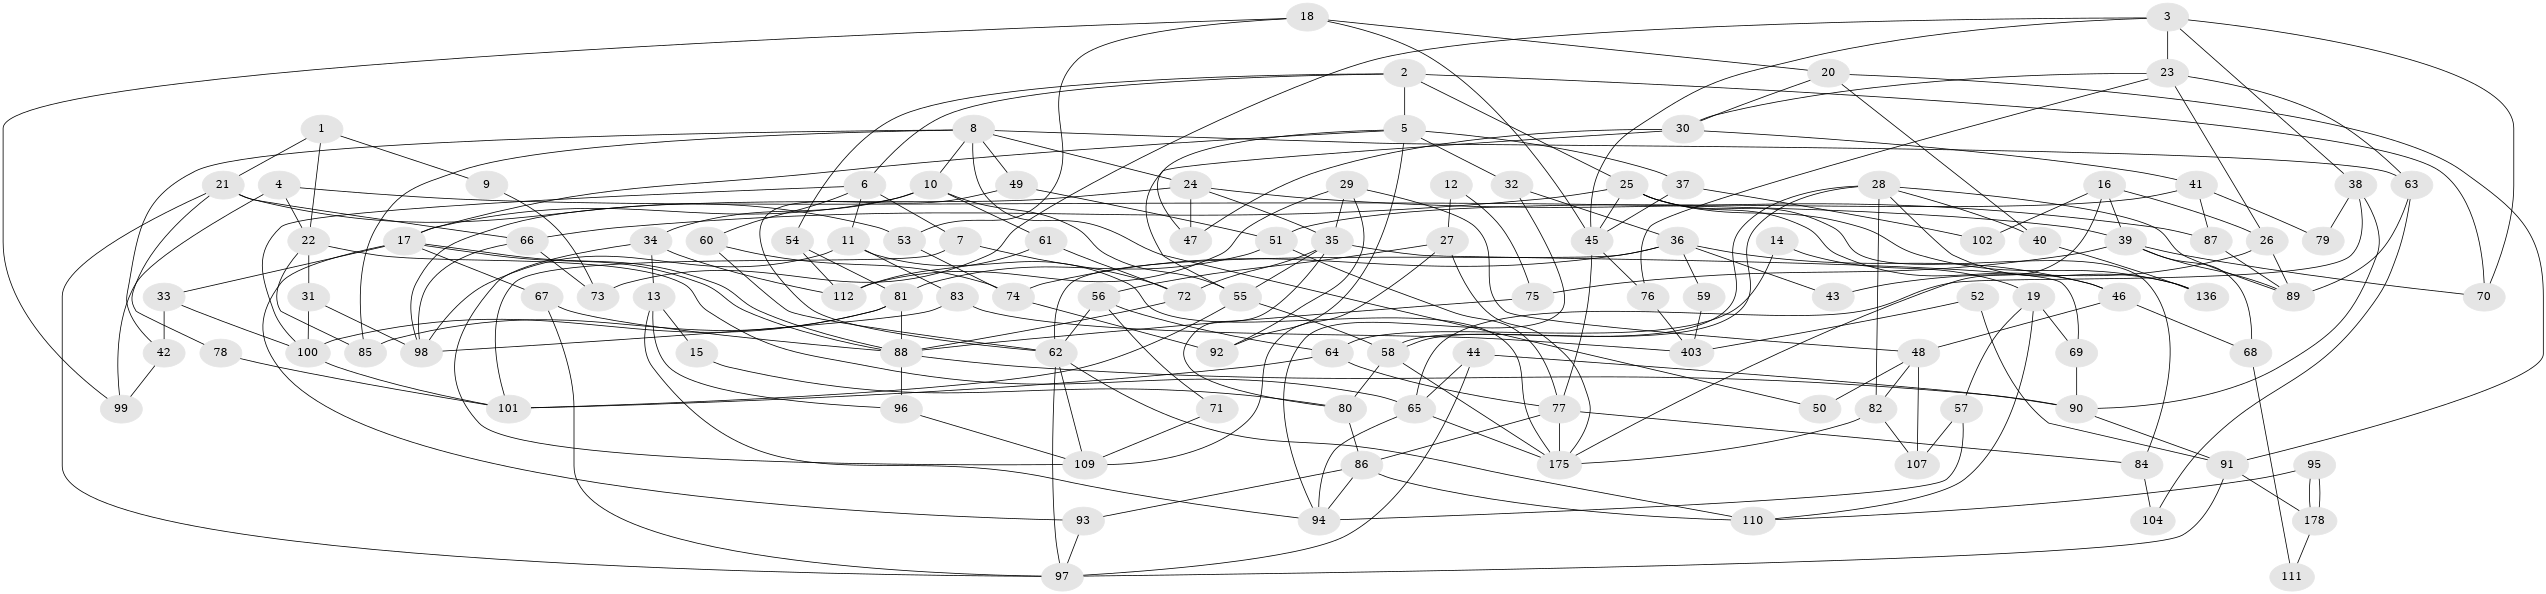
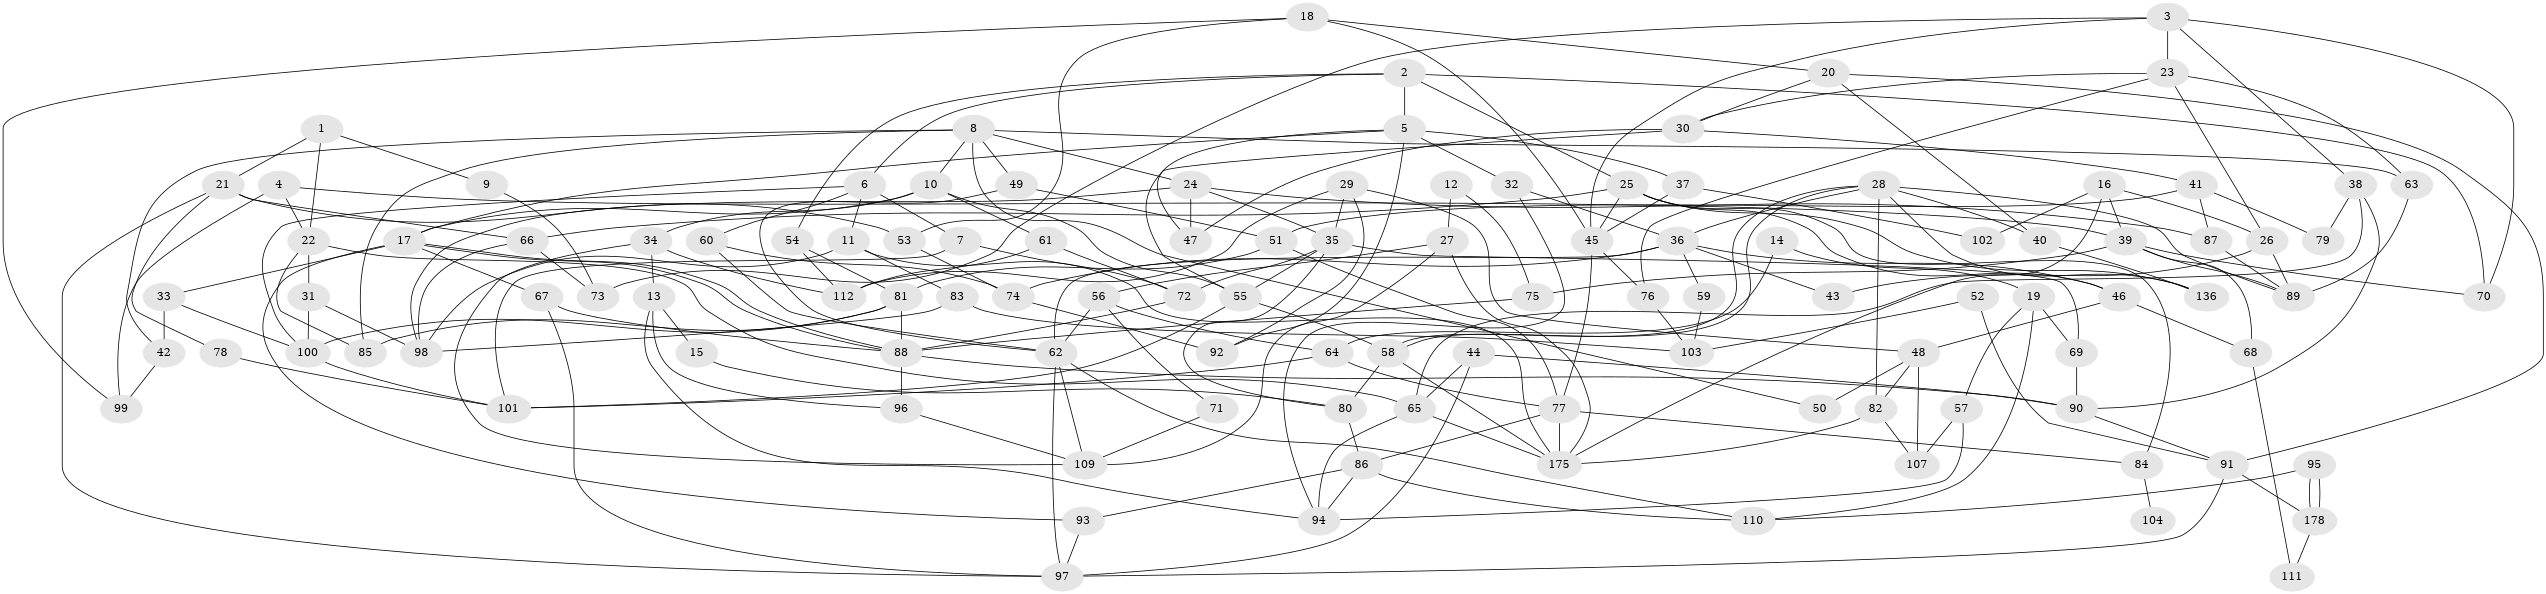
edge "28" -- "36": added
node "403": label "403" -> "103"
edge "63" -- "104": removed
